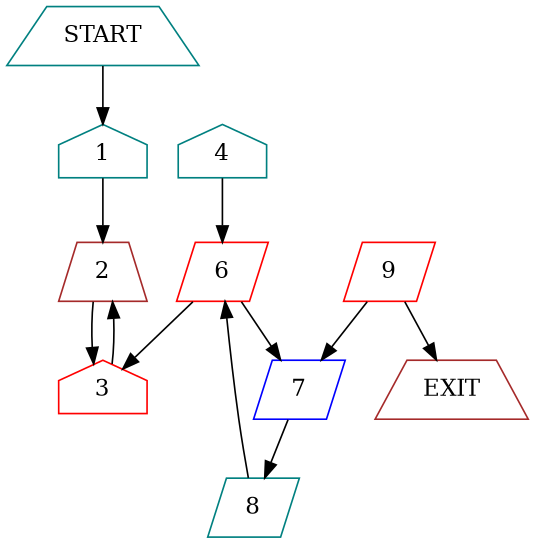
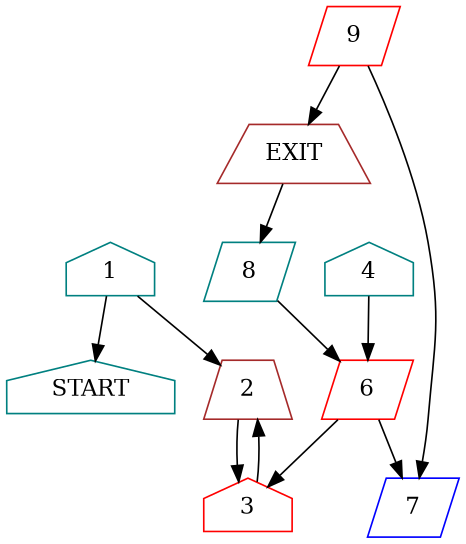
node "START": shape trapezium -> house
edge "START" -> "1": reversed
edge "7" -> "8": now "EXIT" -> "8"
